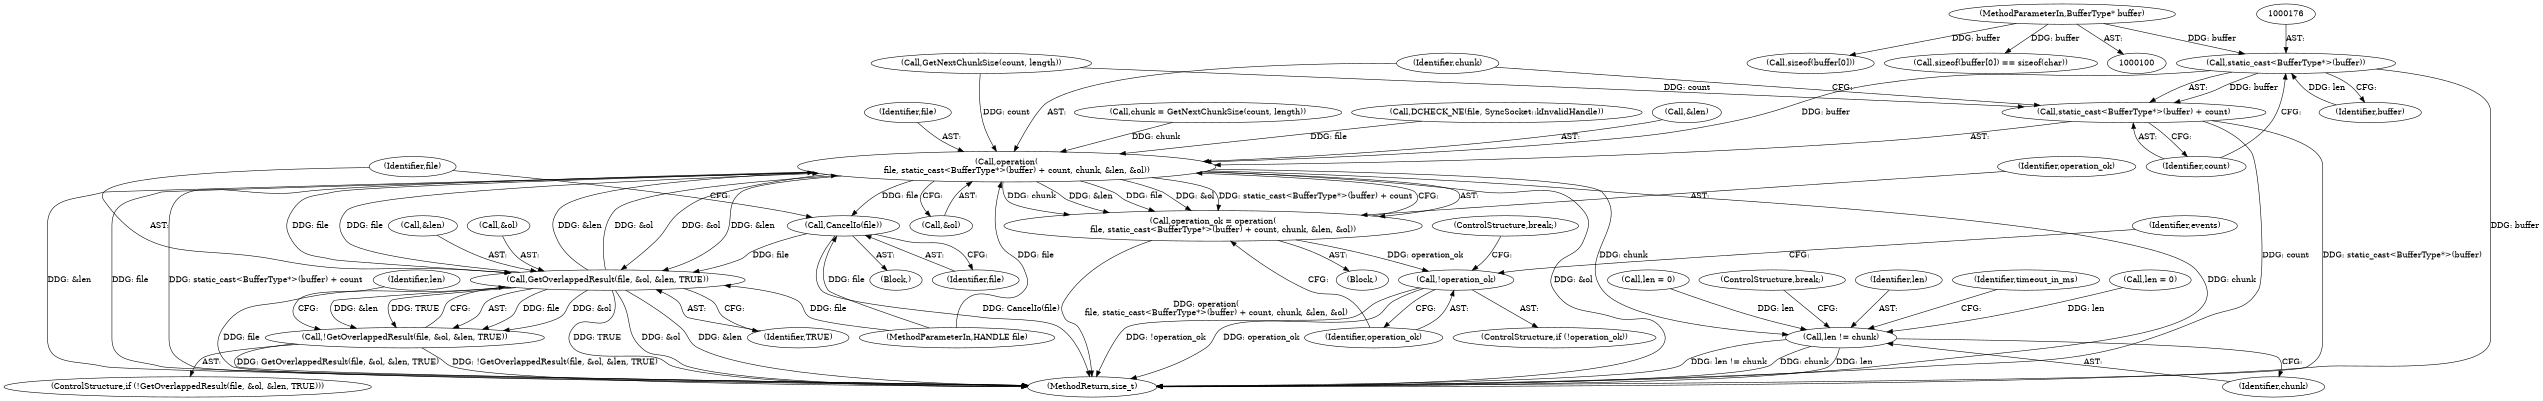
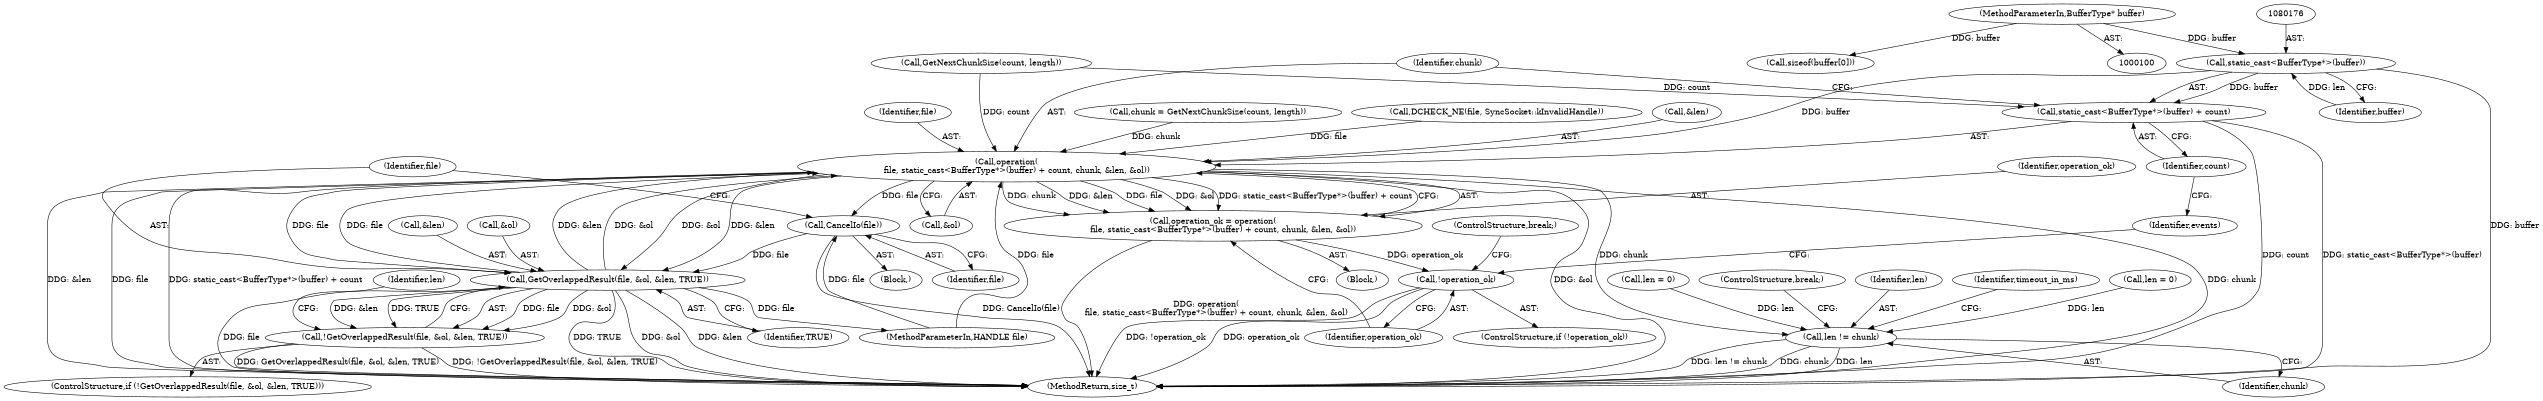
node "1000176": label "1000176" -> "1080176"
node "(Call,sizeof(buffer[0]) == sizeof(char))": removed
edge "(Identifier,count)" -> "(Call,static_cast<BufferType*>(buffer))": now "(Identifier,count)" -> "(Identifier,events)"
edge "(MethodParameterIn,HANDLE file)" -> "(Call,GetOverlappedResult(file, &ol, &len, TRUE))": reversed
